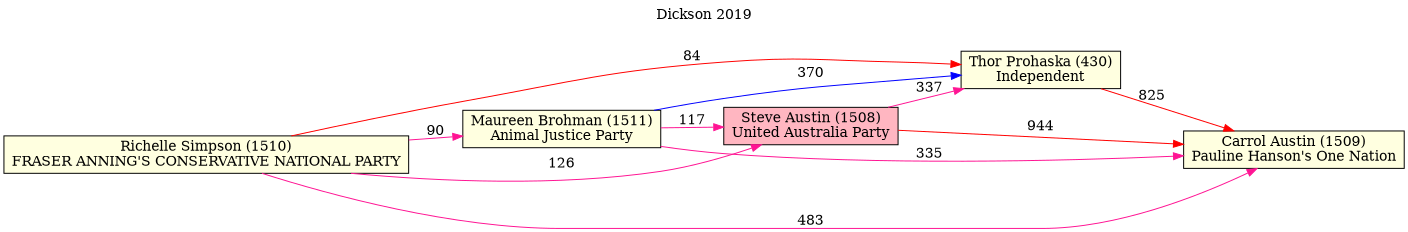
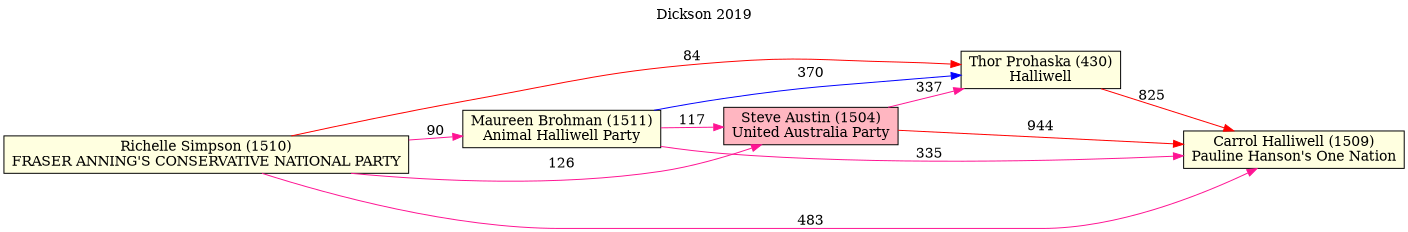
node "Thor Prohaska (430) Independent": label "Thor Prohaska (430) Independent" -> "Thor Prohaska (430) Halliwell"
node "Steve Austin (1508) United Australia Party": label "Steve Austin (1508) United Australia Party" -> "Steve Austin (1504) United Australia Party"
node "Maureen Brohman (1511) Animal Justice Party": label "Maureen Brohman (1511) Animal Justice Party" -> "Maureen Brohman (1511) Animal Halliwell Party"
node "Carrol Austin (1509) Pauline Hanson's One Nation": label "Carrol Austin (1509) Pauline Hanson's One Nation" -> "Carrol Halliwell (1509) Pauline Hanson's One Nation"
